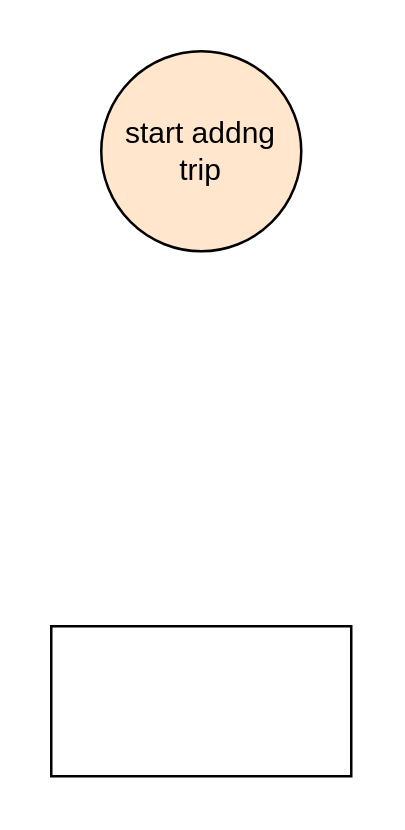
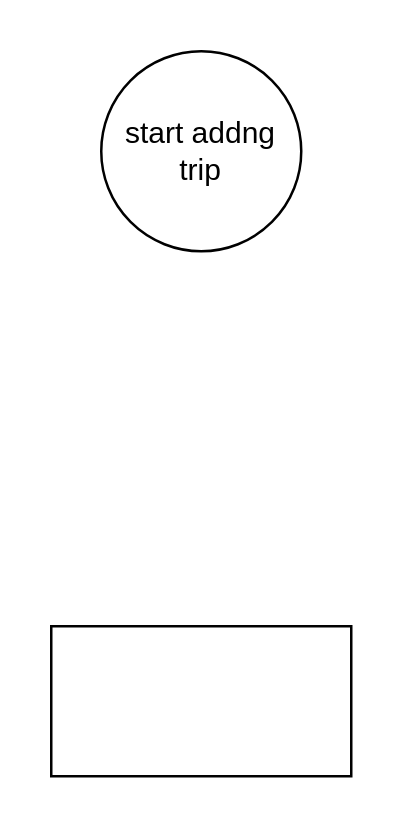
node "start addng trip": fillcolor #ffe6cc -> #ffffff
